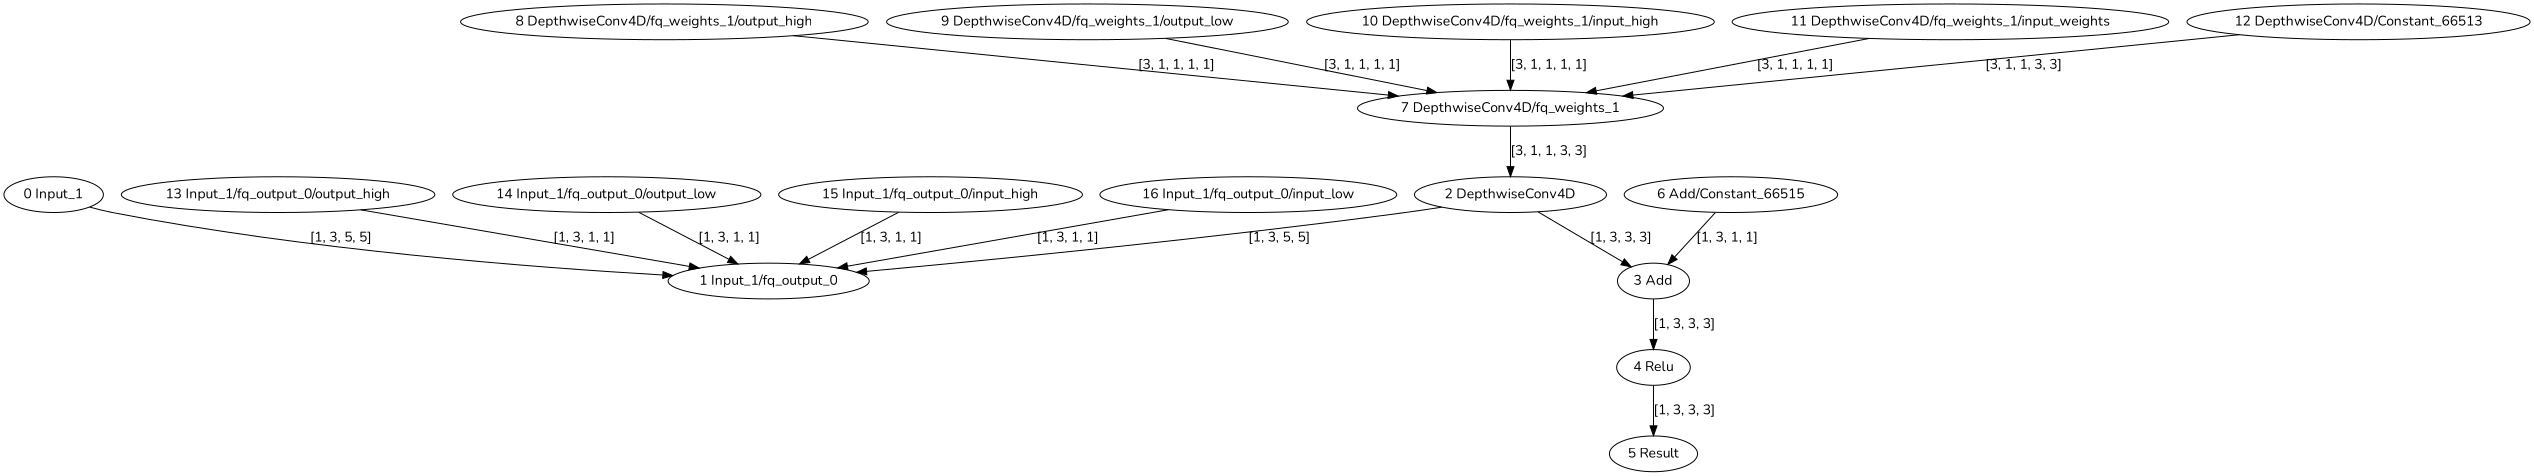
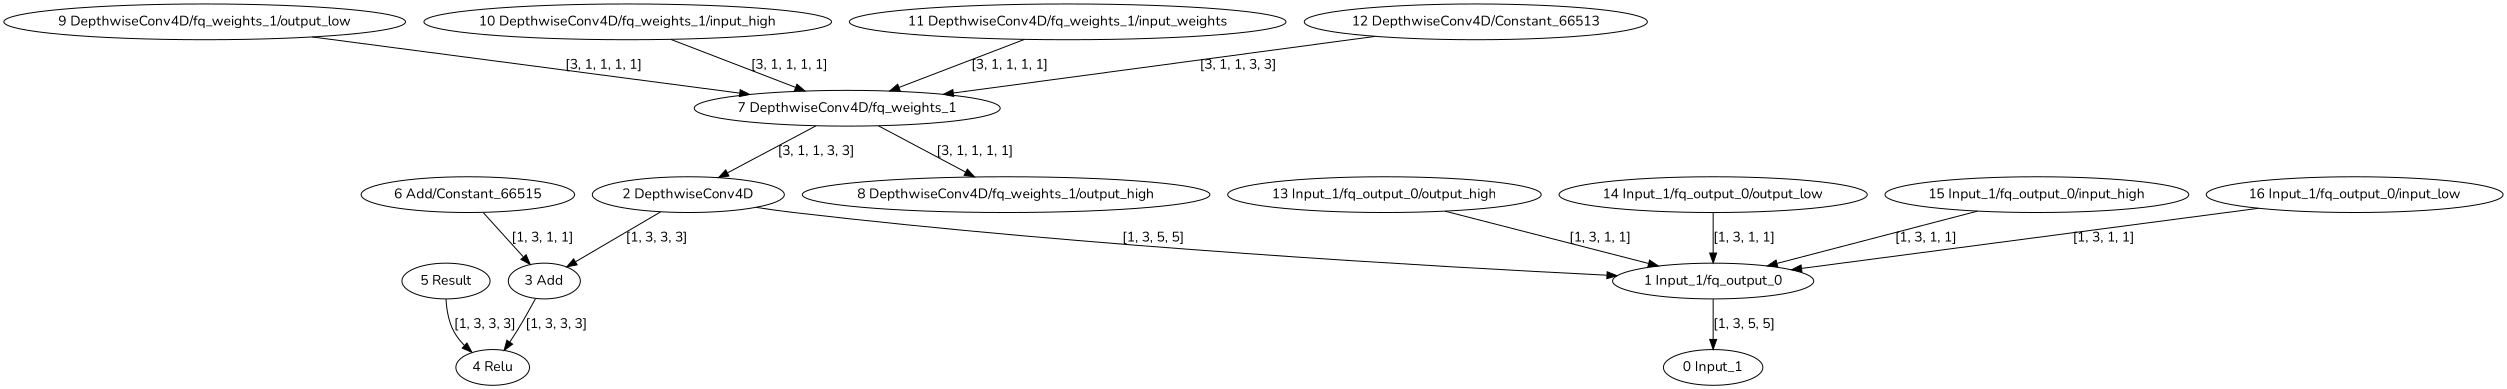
edge "8 DepthwiseConv4D/fq_weights_1/output_high" -> "7 DepthwiseConv4D/fq_weights_1": reversed
edge "0 Input_1" -> "1 Input_1/fq_output_0": reversed
edge "4 Relu" -> "5 Result": reversed
